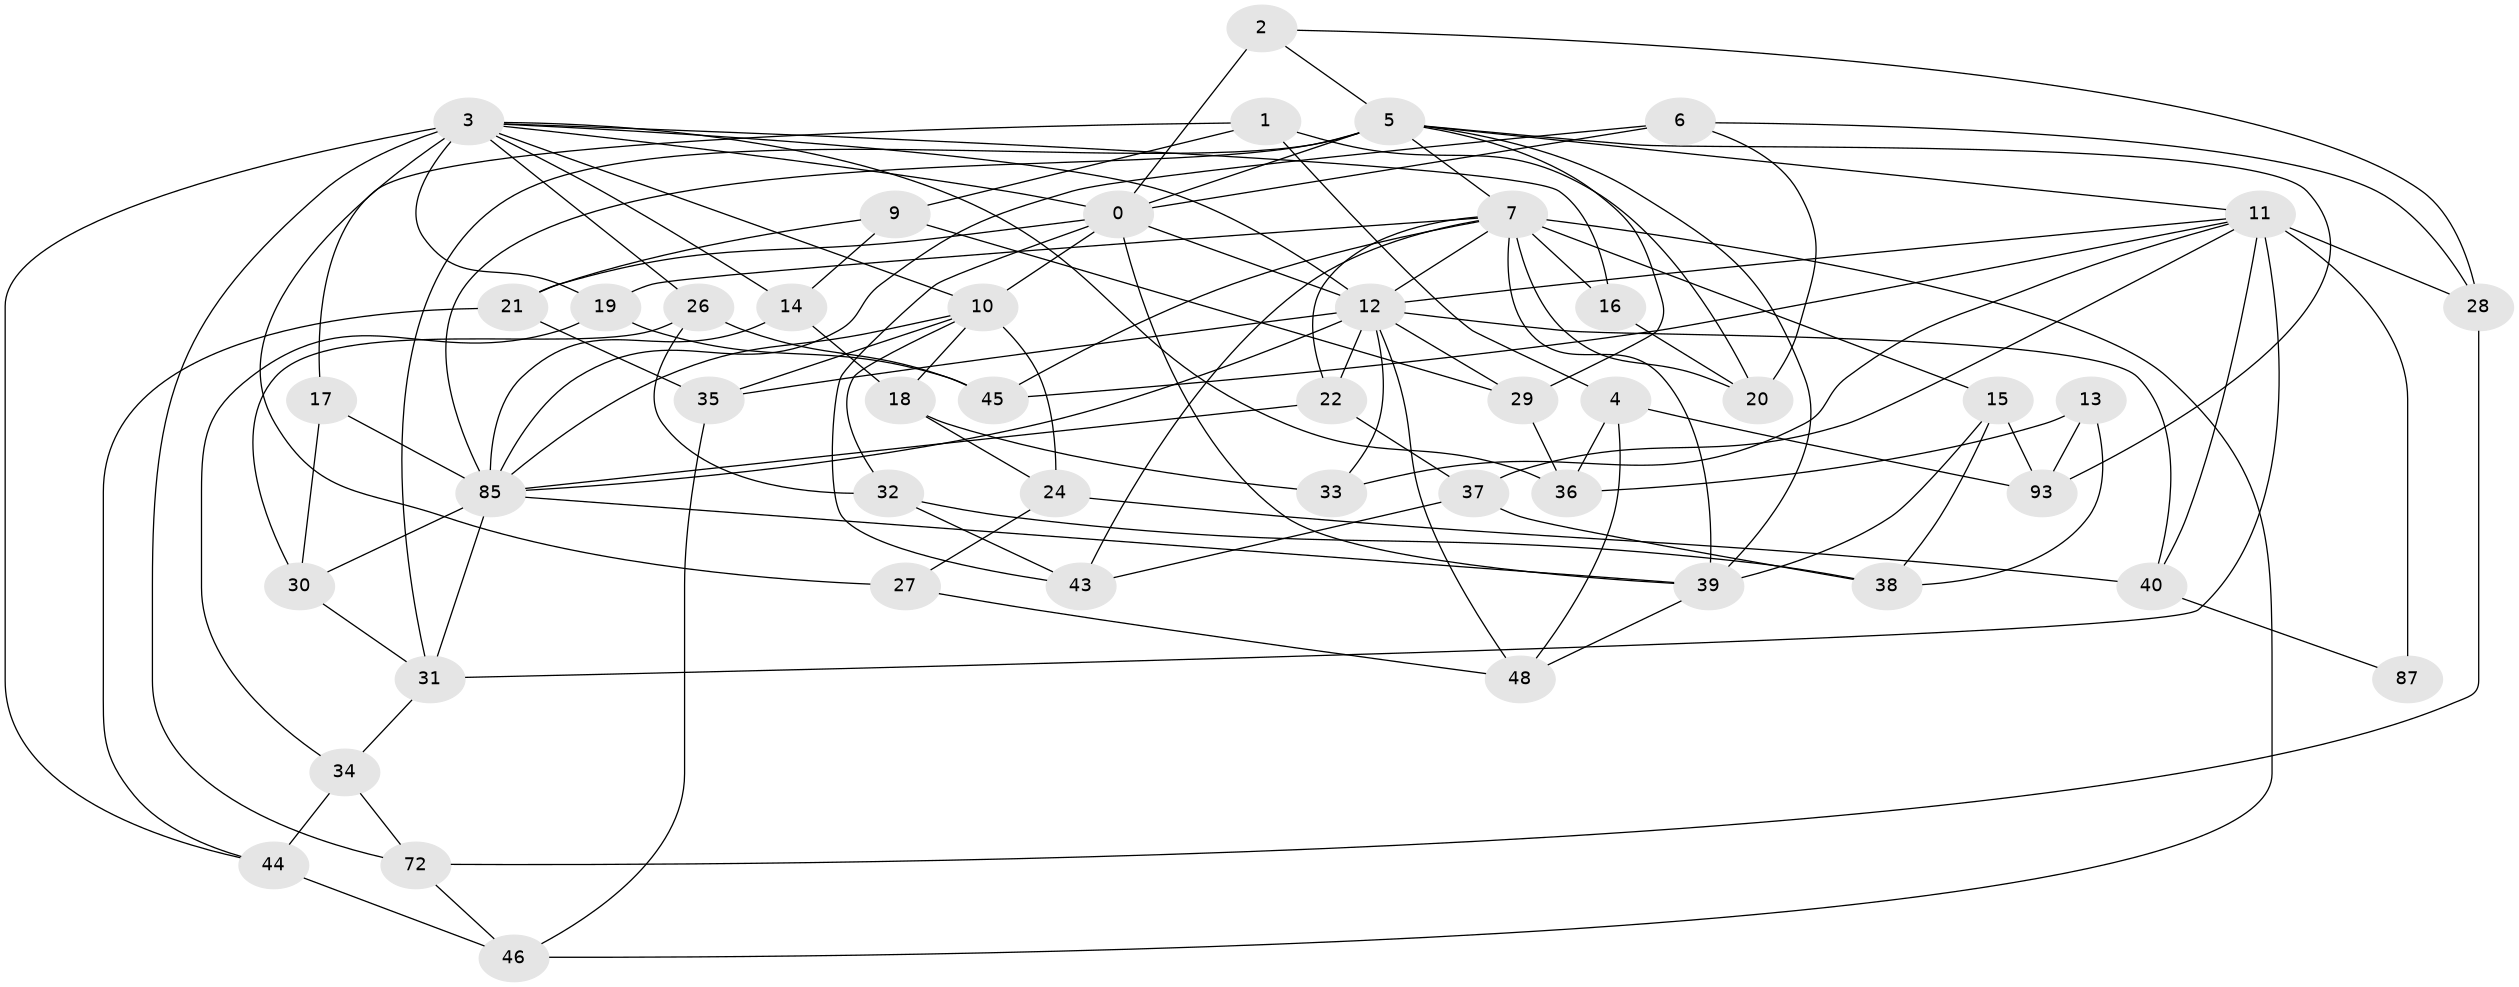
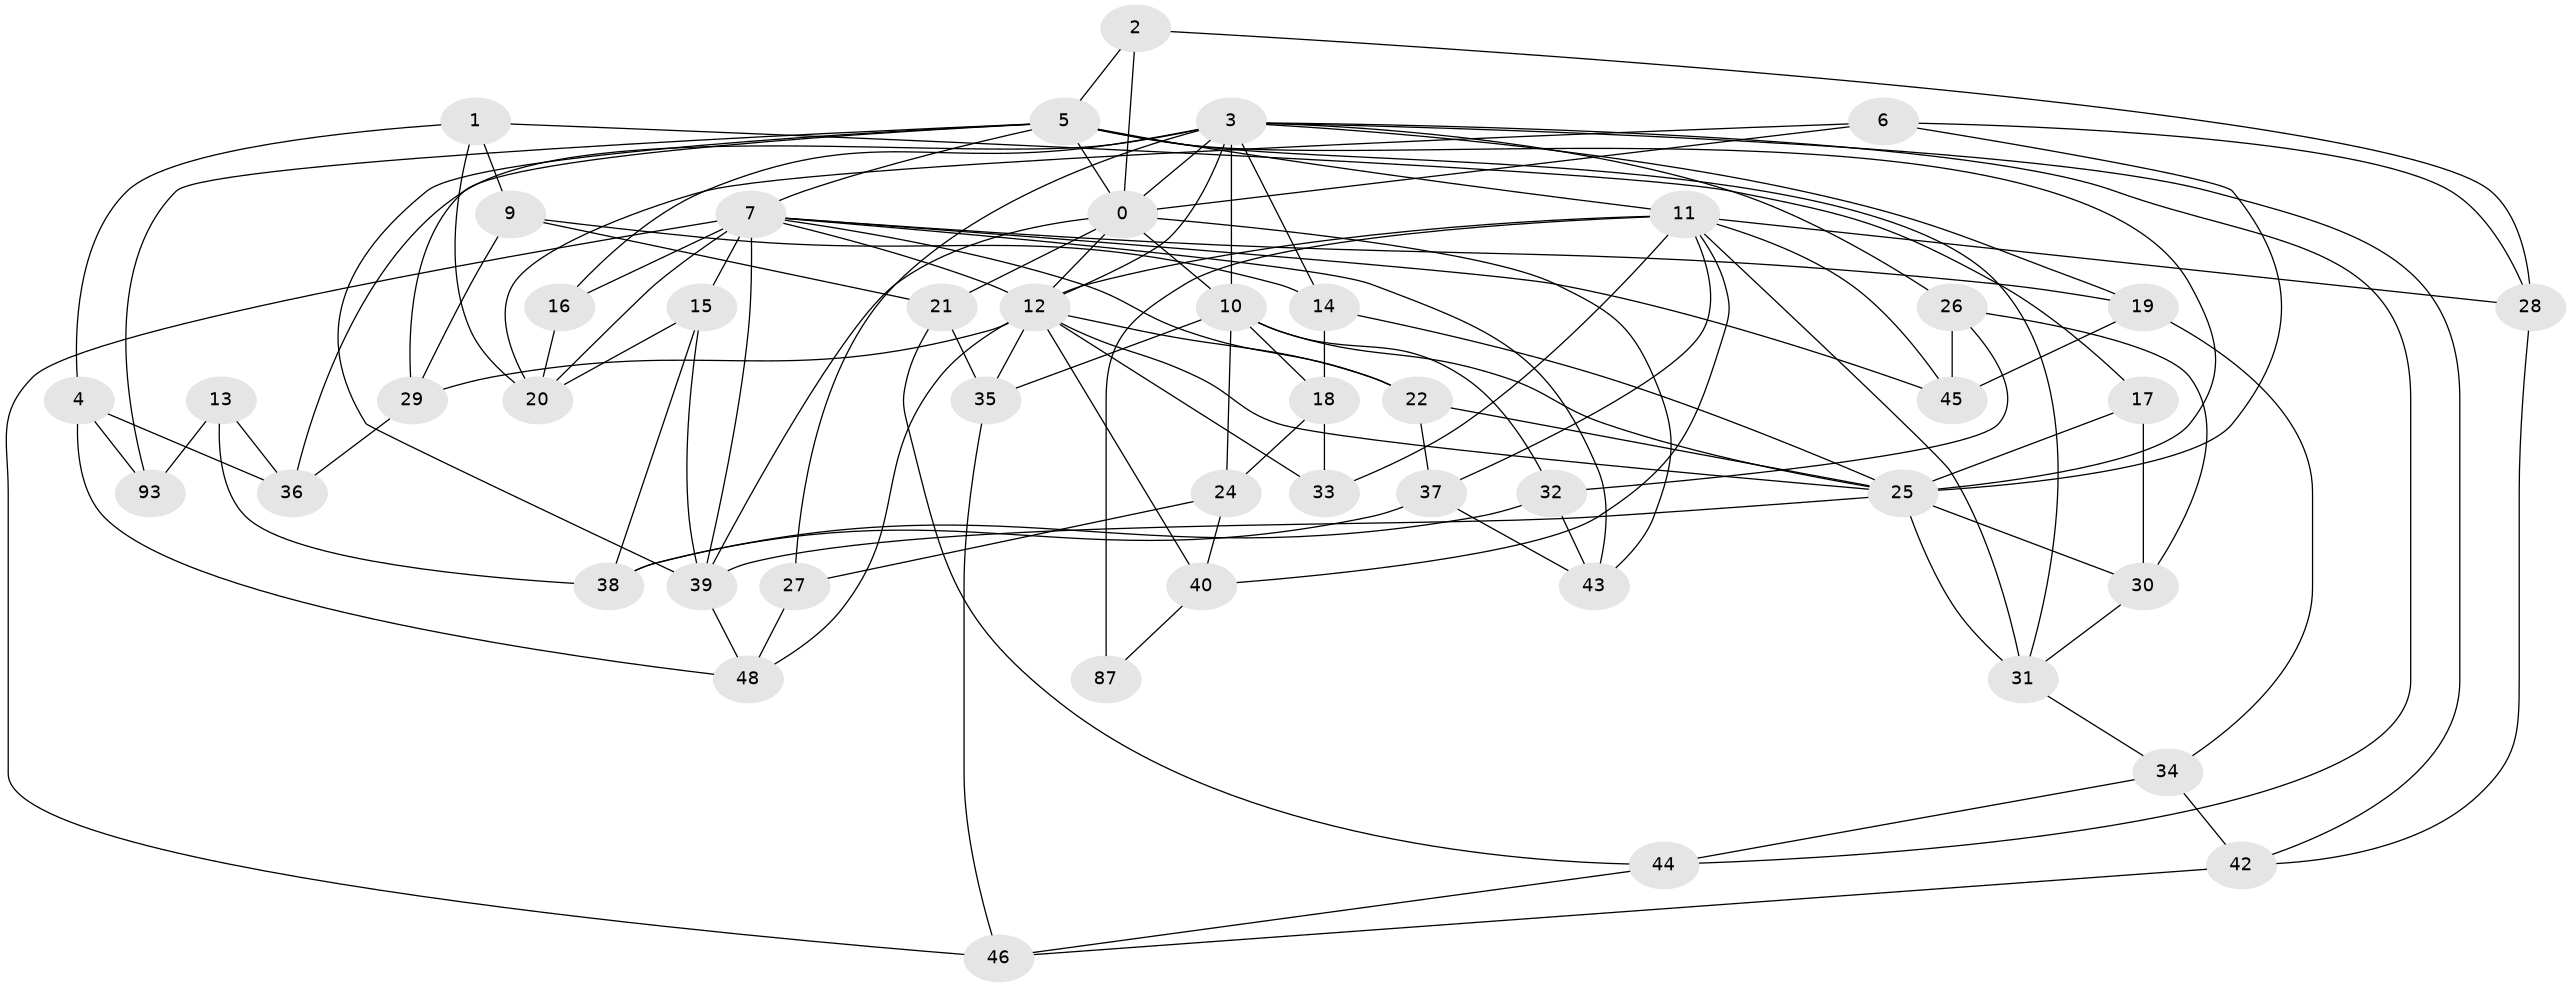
edge "15" -- "93": now "15" -- "20"
node "85": label "85" -> "25"
node "72": label "72" -> "42"
